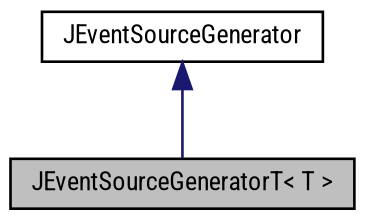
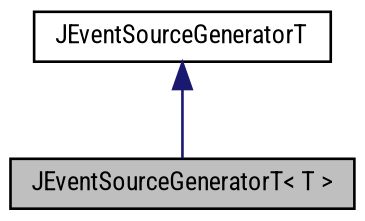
node "JEventSourceGenerator": label "JEventSourceGenerator" -> "JEventSourceGeneratorT"
